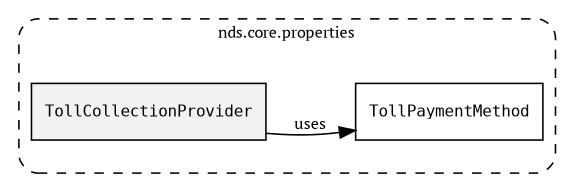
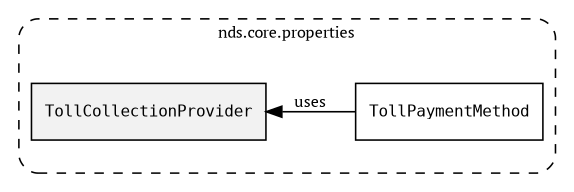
edge "TollCollectionProvider" -> "TollPaymentMethod": reversed
